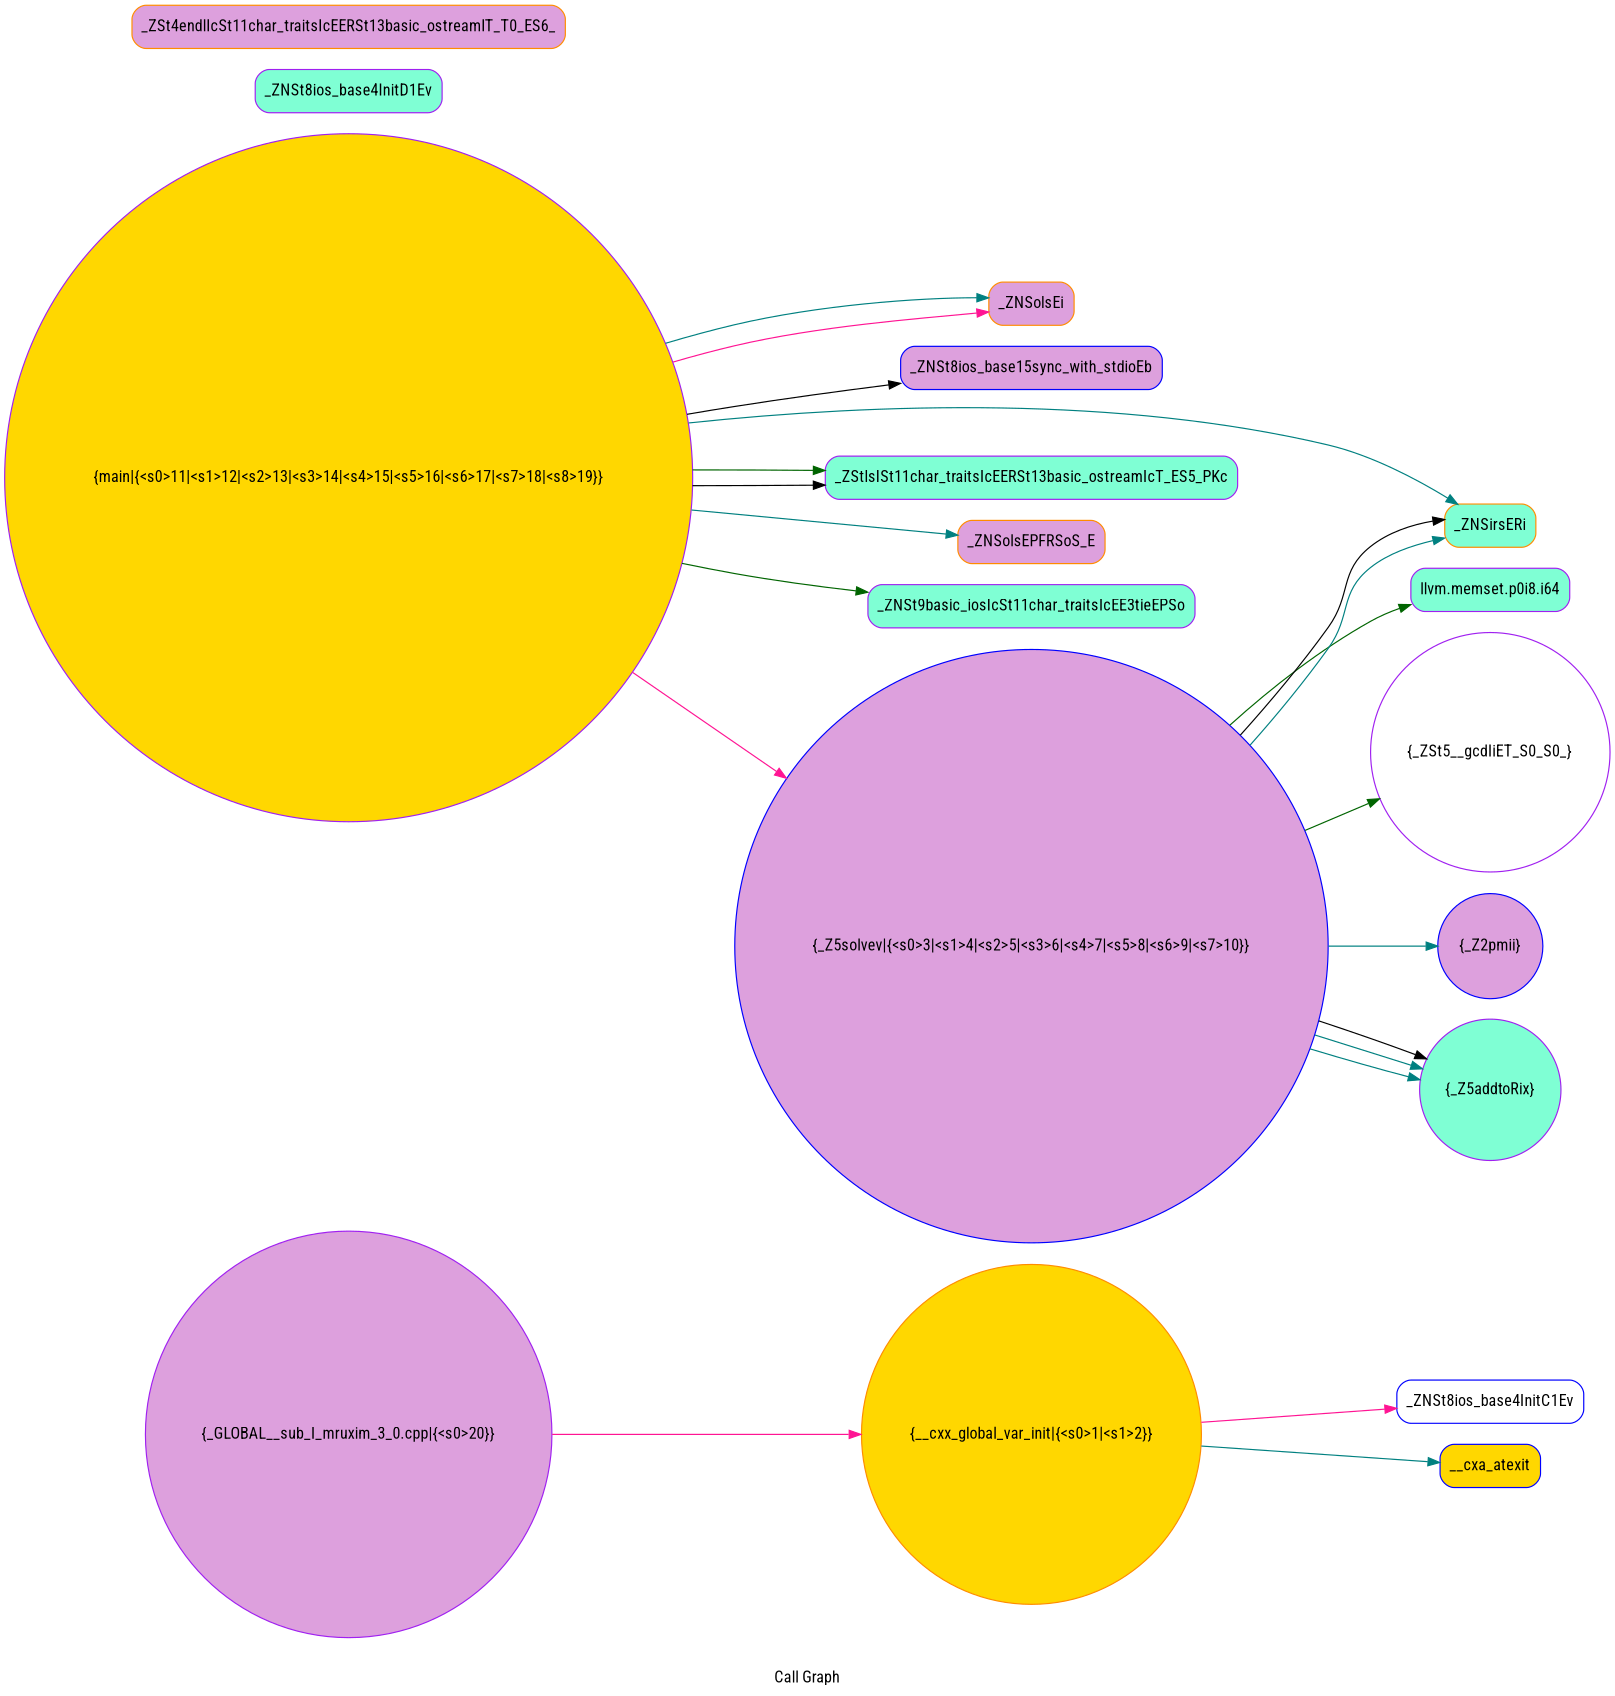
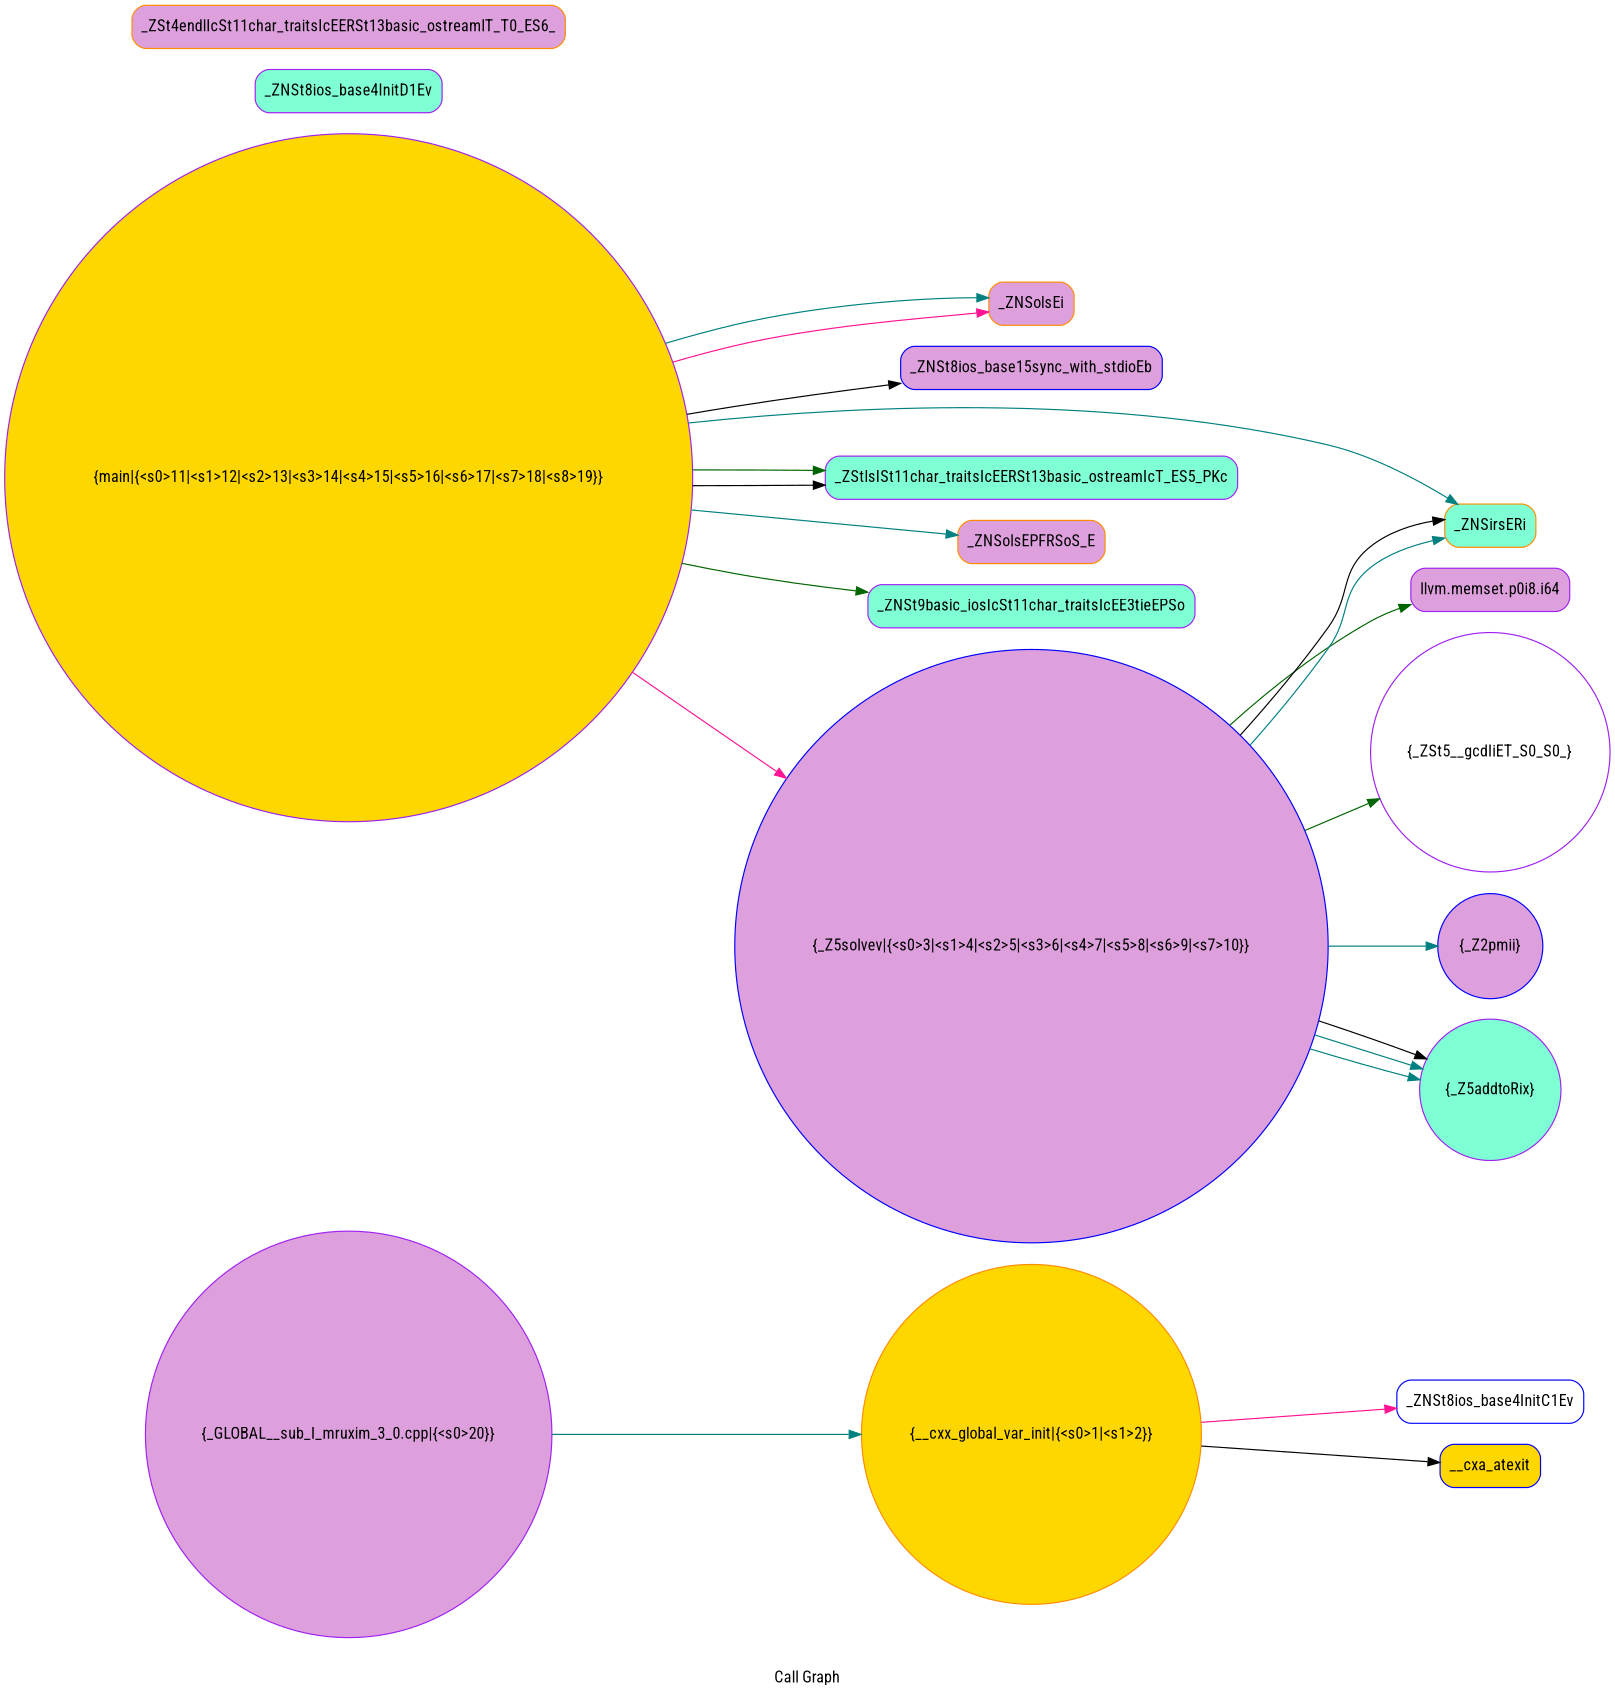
node "llvm.memset.p0i8.i64": fillcolor aquamarine -> plum
edge "{_GLOBAL__sub_I_mruxim_3_0.cpp|{<s0>20}}" -> "{__cxx_global_var_init|{<s0>1|<s1>2}}": color deeppink -> teal
edge "{__cxx_global_var_init|{<s0>1|<s1>2}}" -> "__cxa_atexit": color teal -> black
